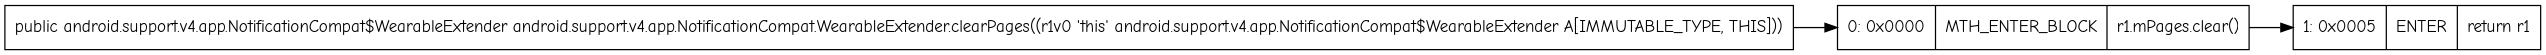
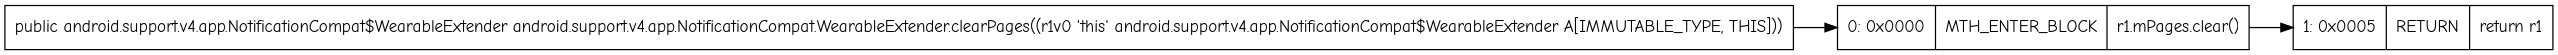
node "1: 0x0005": text "ENTER" -> "RETURN"
